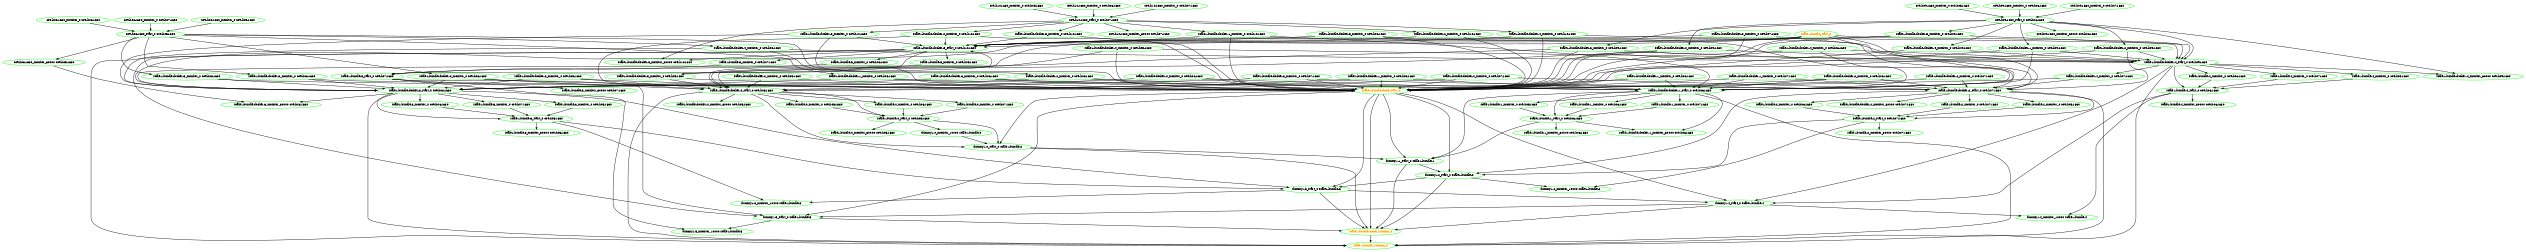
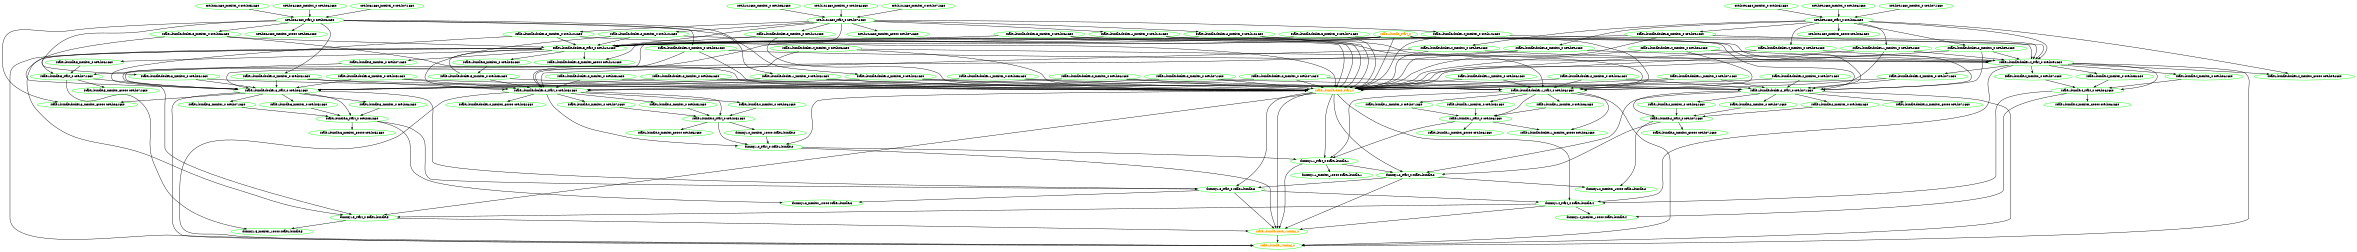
edge "c09-h10-r630_start_0 c09-h07-r630" -> "scale1-bundle-docker-5_start_0 c09-h10-r630": added
edge "scale1-bundle-docker-5_monitor_0 c09-h08-r630" -> "scale1-bundle-docker-5_start_0 c09-h10-r630": added
edge "c09-h08-r630_monitor_60000 c09-h05-r630" -> "scale1-bundle-docker-3_monitor_60000 c09-h08-r630": now "c09-h08-r630_start_0 c09-h05-r630" -> "scale1-bundle-docker-3_monitor_60000 c09-h08-r630"
node "dummy1:1_monitor_10000 scale1-bundle-1": added
